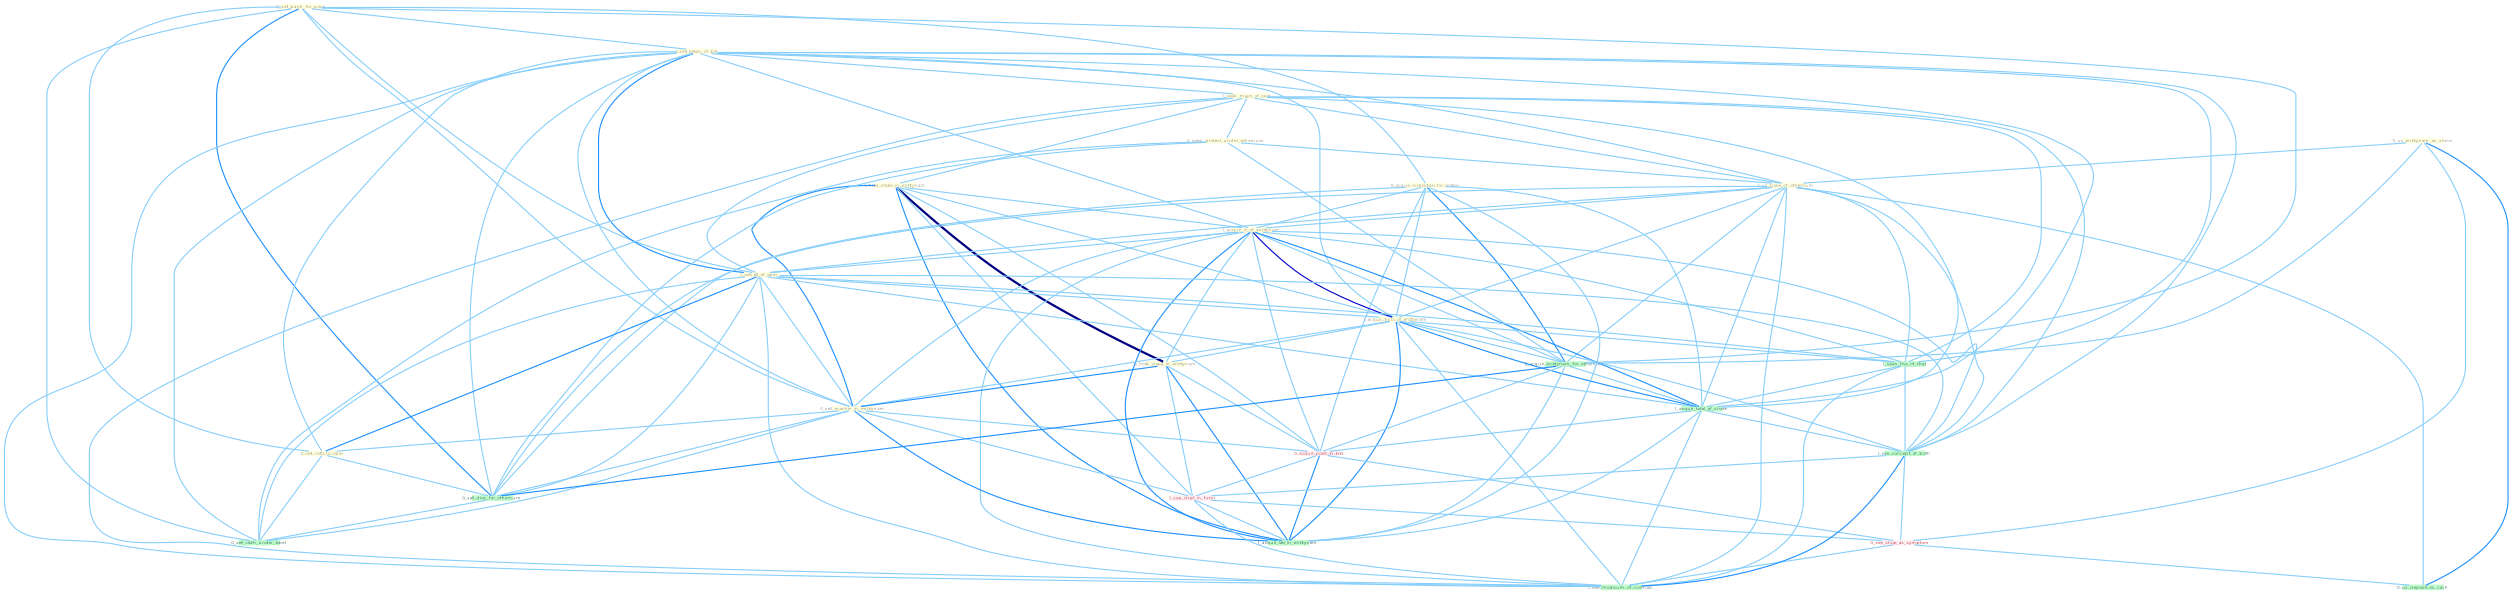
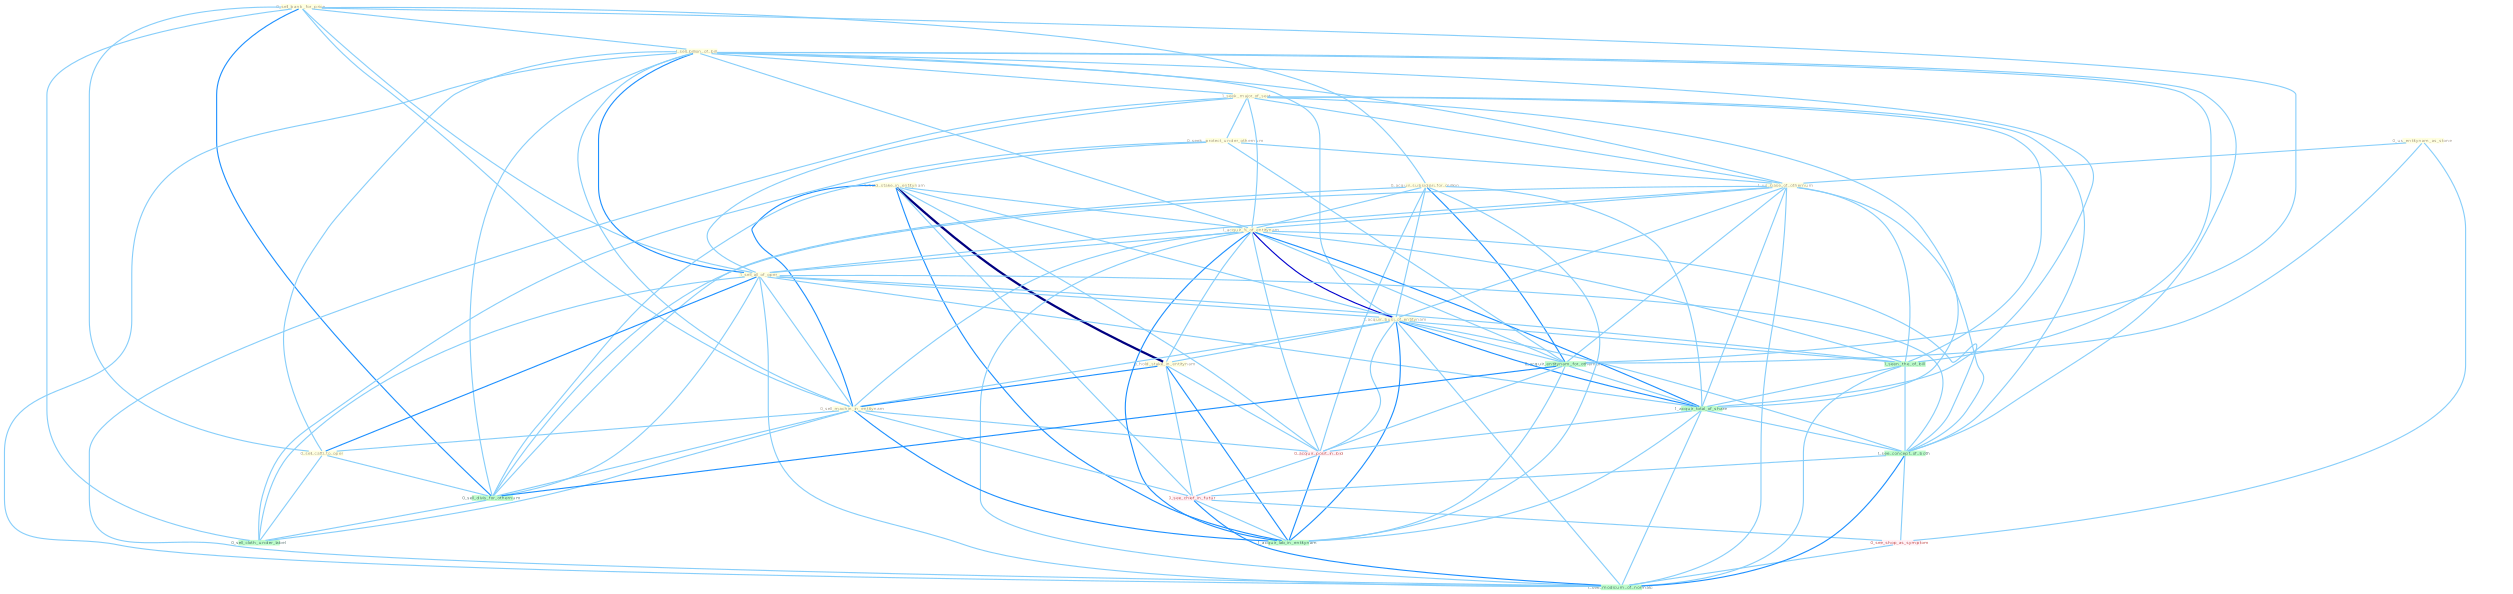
edge "1_seek_major_of_seat" -- "1_hold_stake_in_entitynam": now "1_seek_major_of_seat" -- "1_acquir_%_of_entitynam"
edge "1_sell_billion_of_bill" -- "0_sell_cloth_under_label": removed
node "1_seen_the_of_that": label "1_seen_the_of_that" -> "1_seen_the_of_bill"
edge "0_acquir_posit_in_bid" -- "0_see_shop_as_symptom": now "0_acquir_posit_in_bid" -- "1_acquir_busi_of_entitynam"
edge "0_see_chief_in_futur" -- "1_see_modicum_of_normalci": color #87cefa -> #1e90ff
node "0_us_deposit_as_cach": removed
